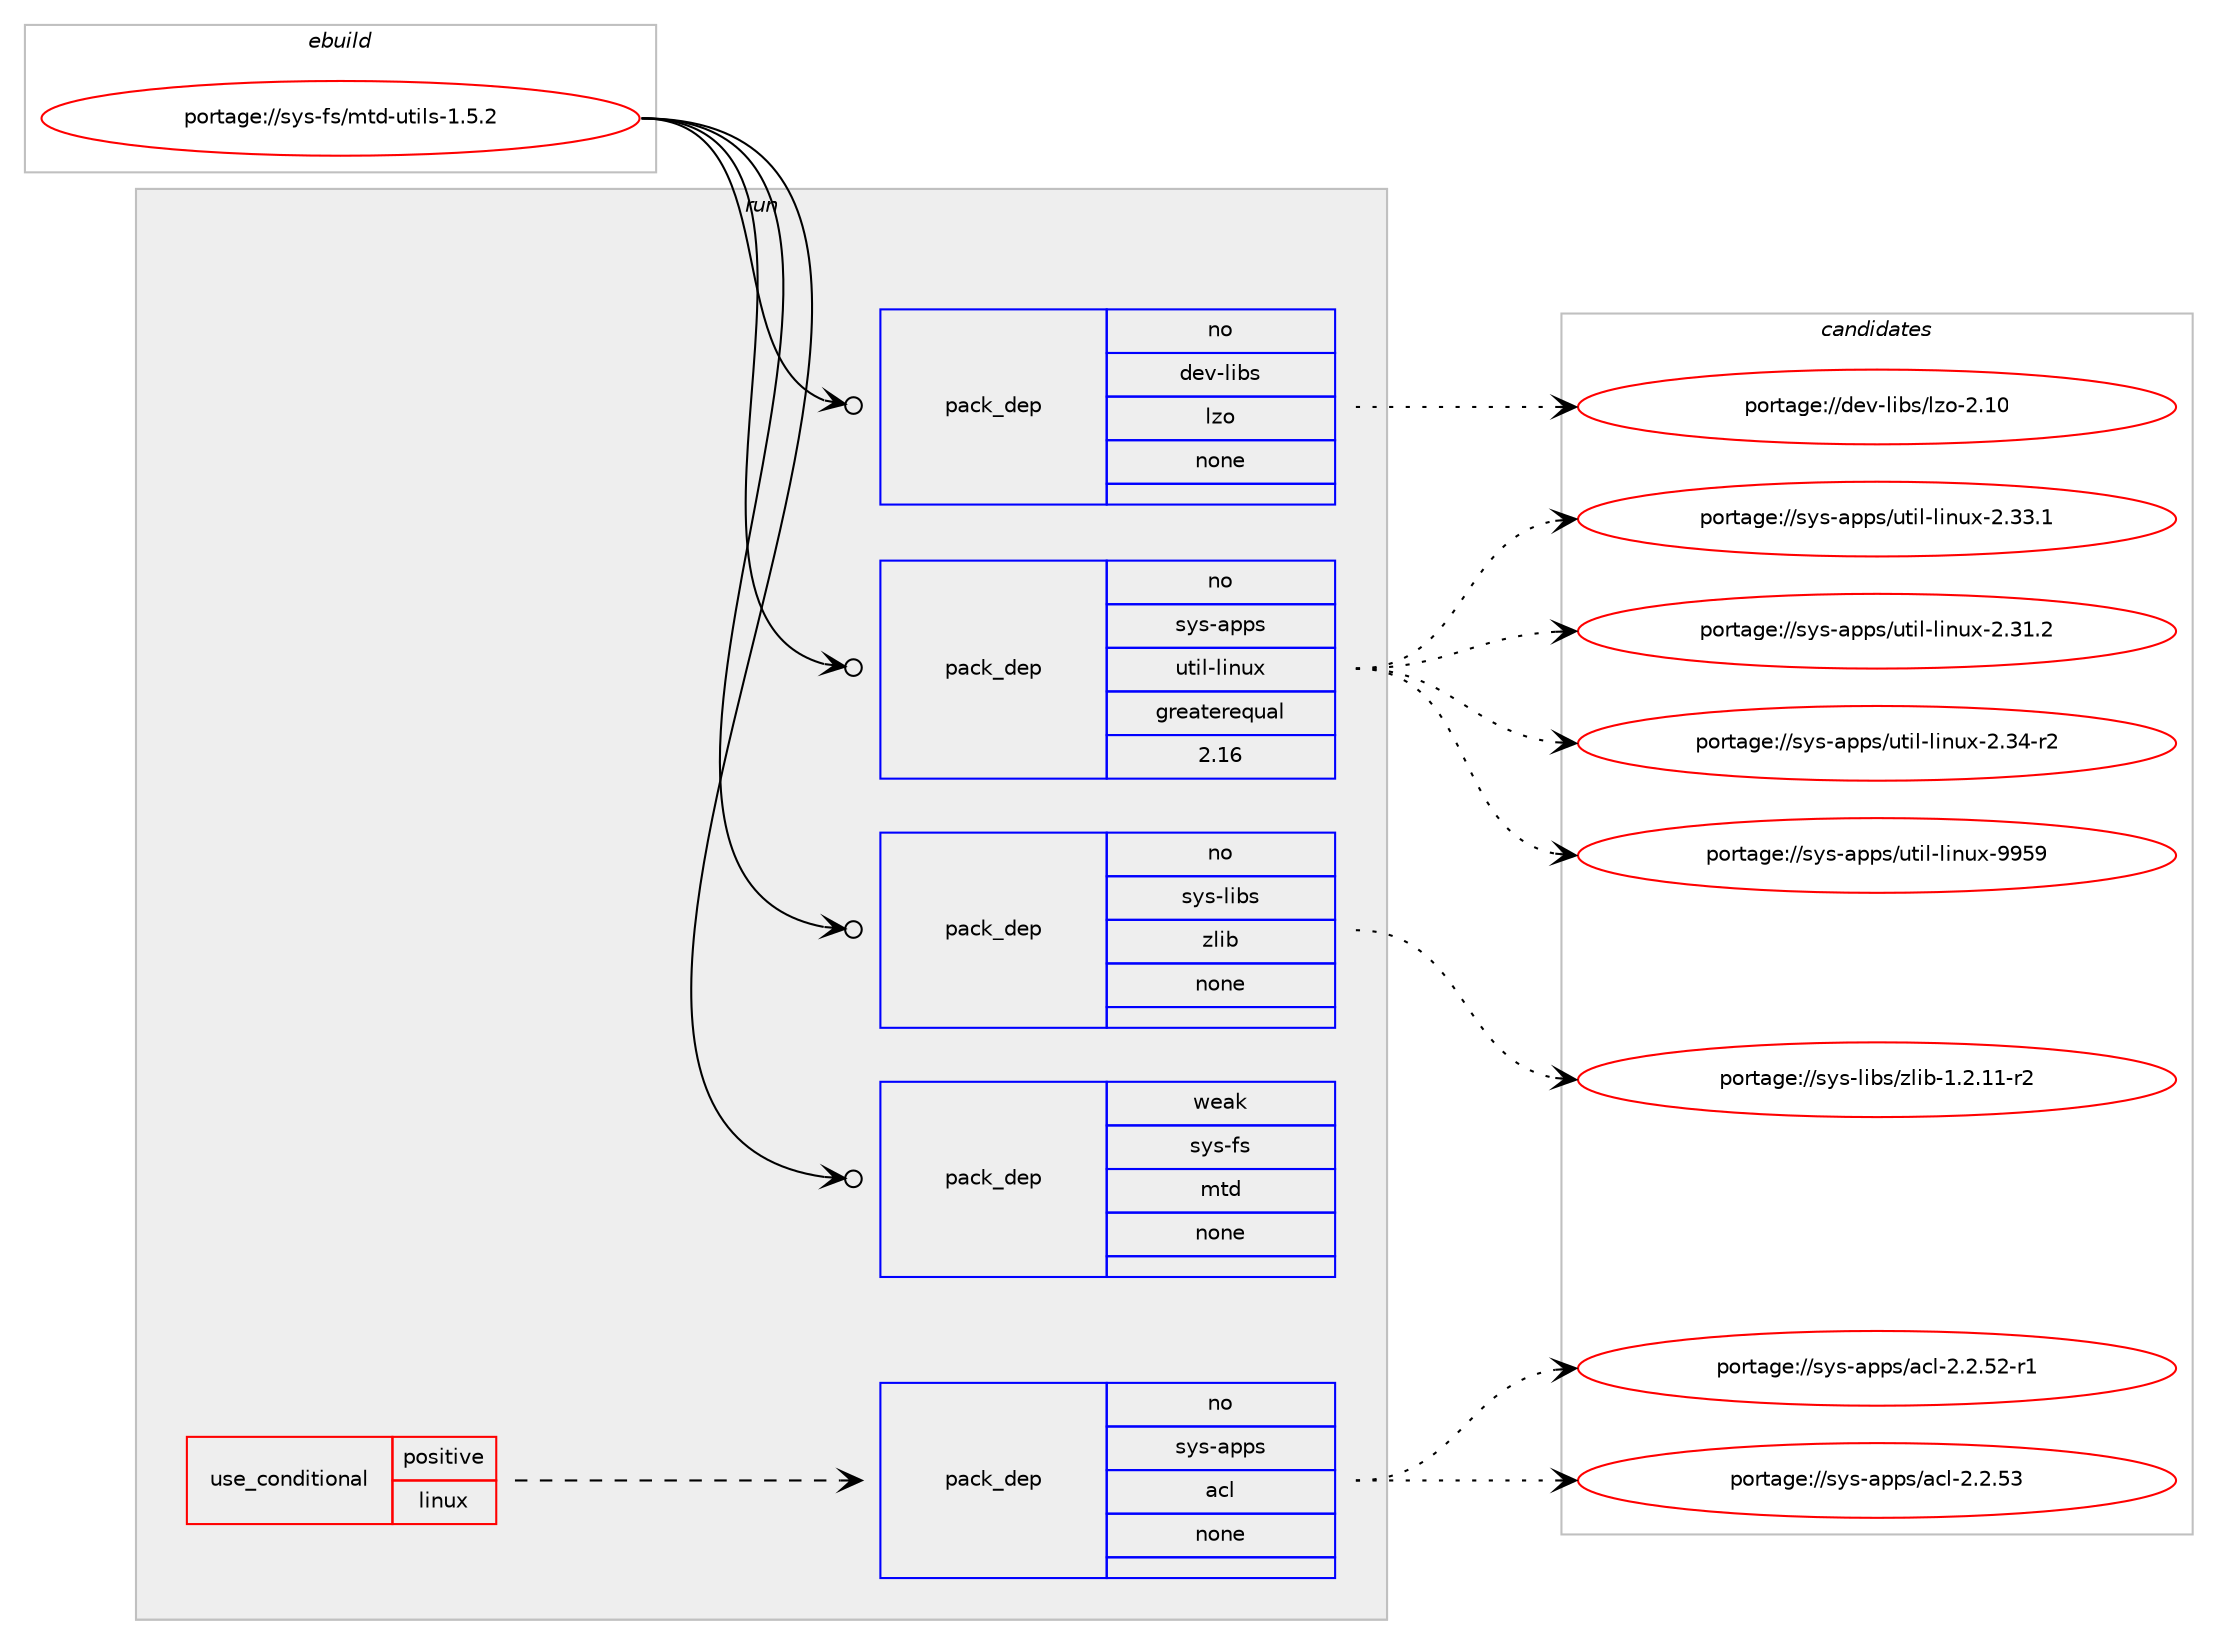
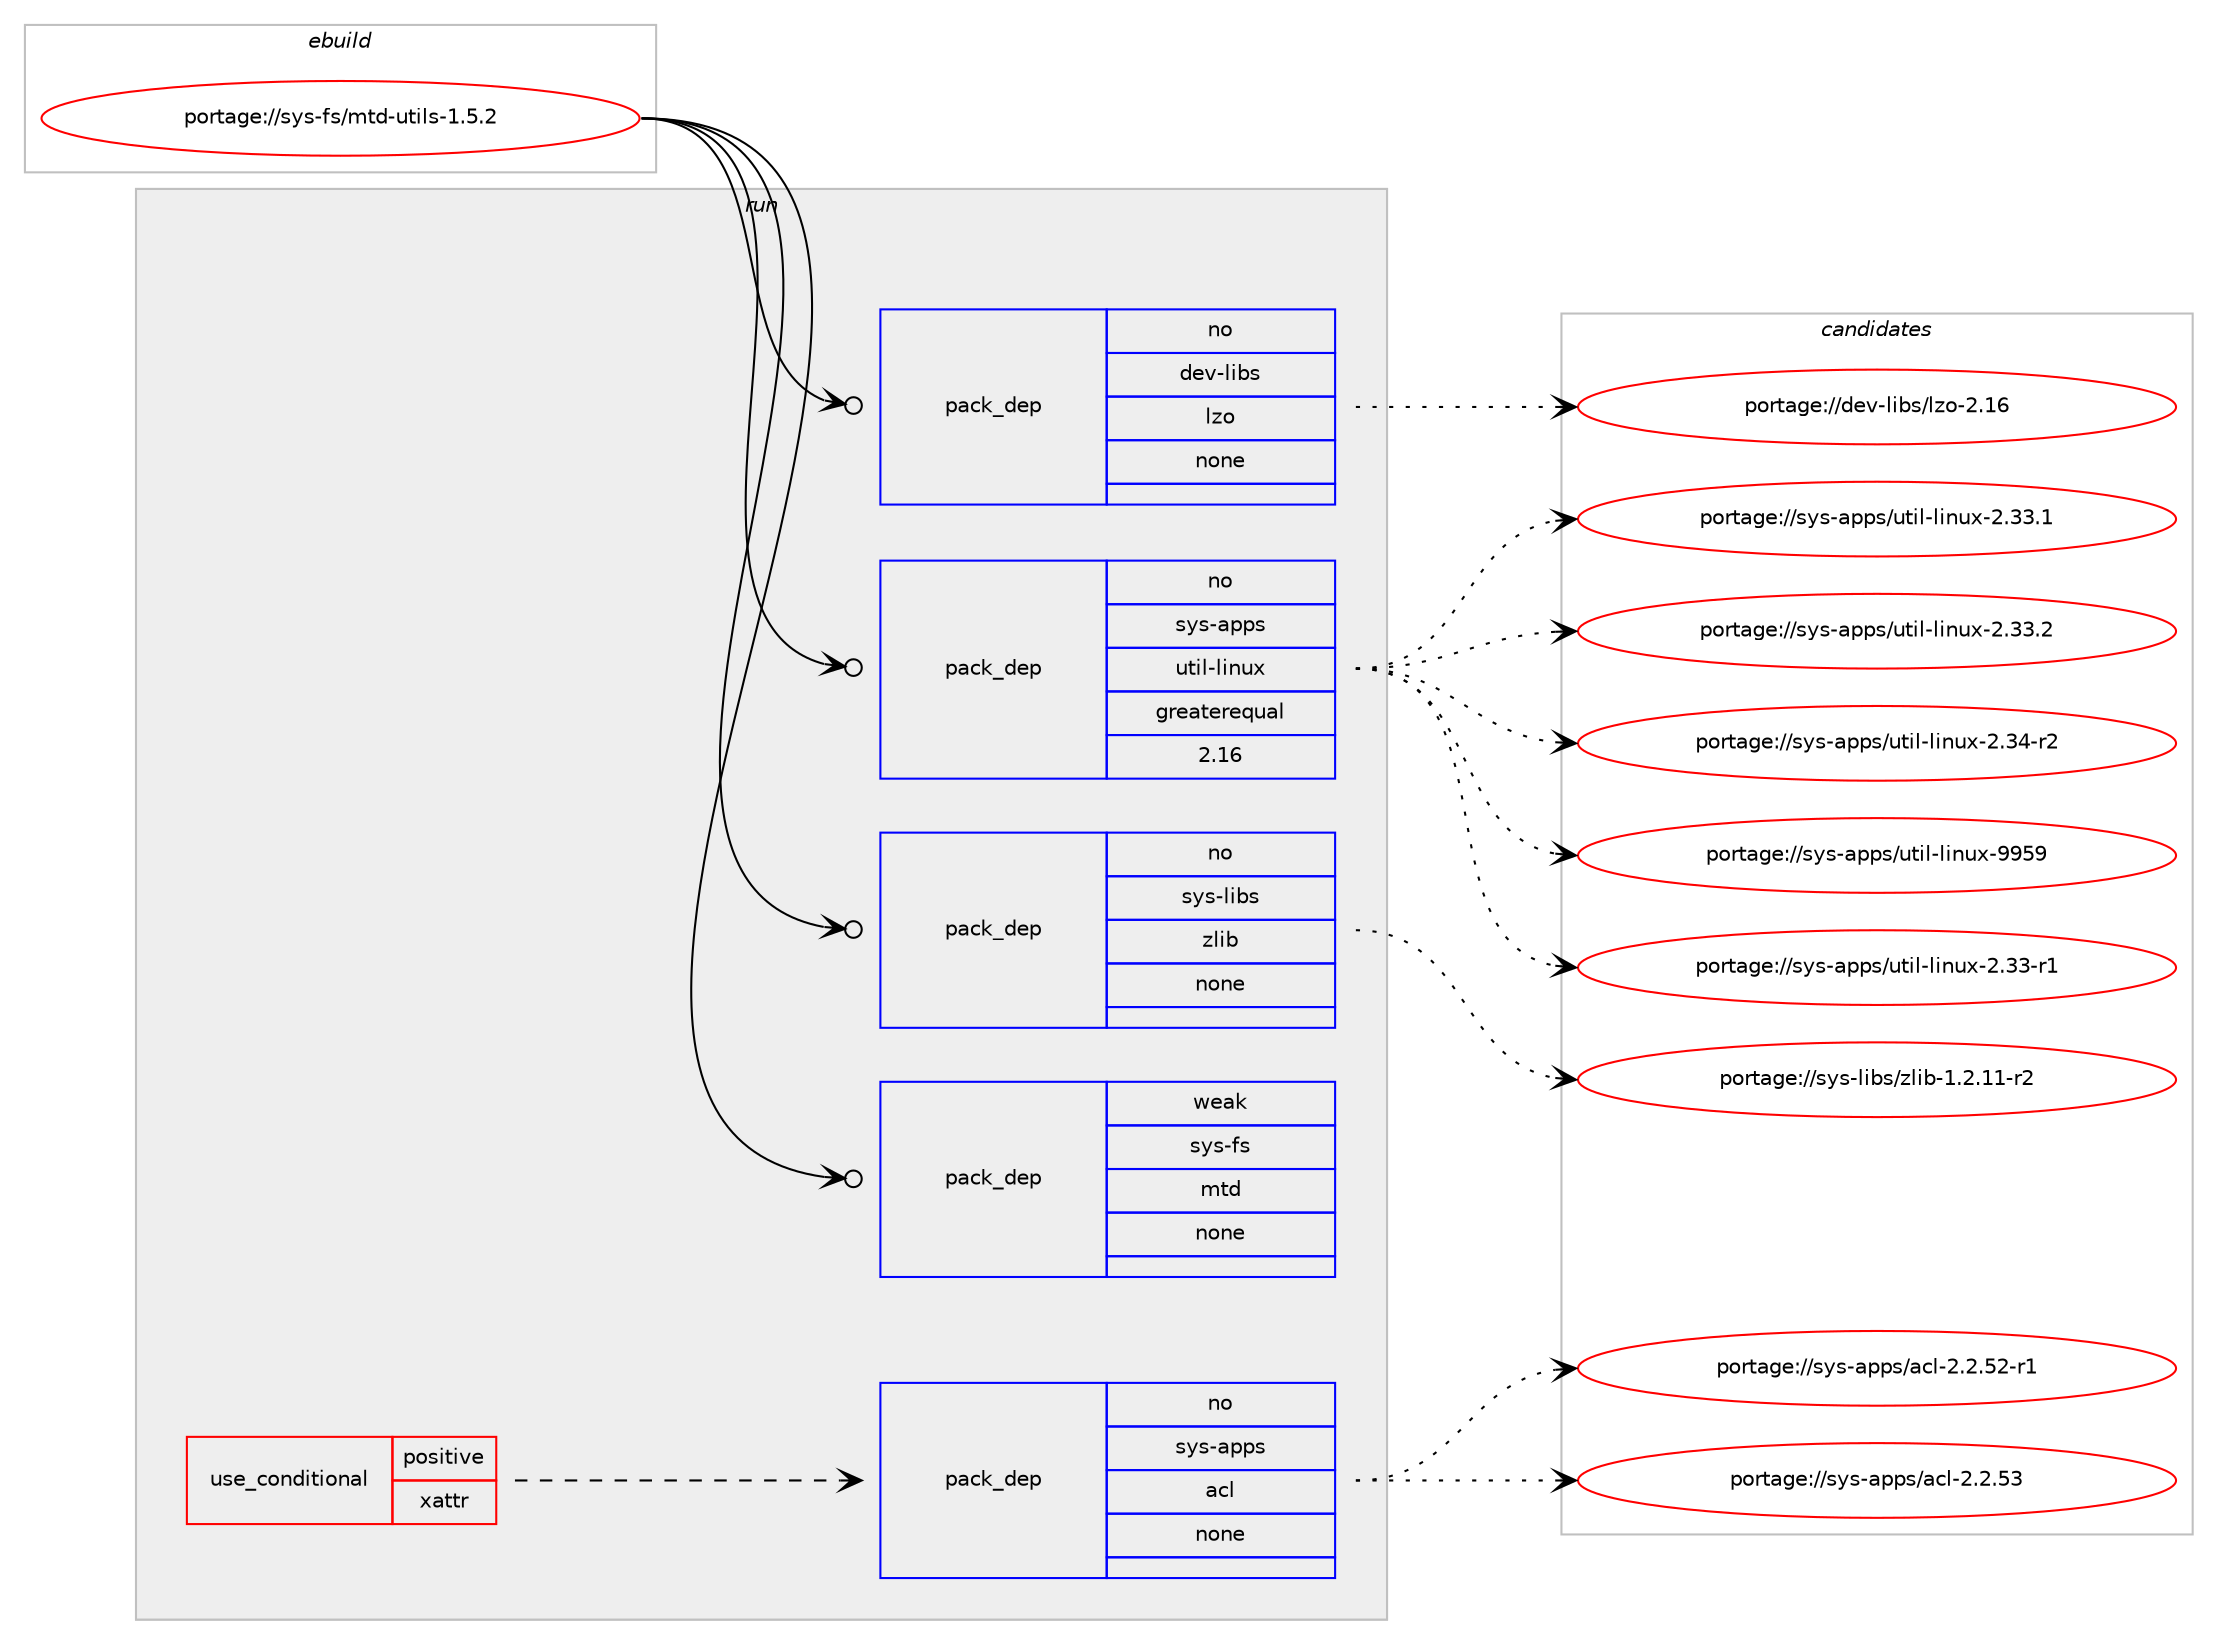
node "portage://dev-libs/lzo-2.10": label "portage://dev-libs/lzo-2.10" -> "portage://dev-libs/lzo-2.16"
node "portage://sys-apps/util-linux-2.31.2": label "portage://sys-apps/util-linux-2.31.2" -> "portage://sys-apps/util-linux-2.33.2"
node "portage://sys-apps/util-linux-2.33-r1": added
node "use_conditional": text "linux" -> "xattr"
